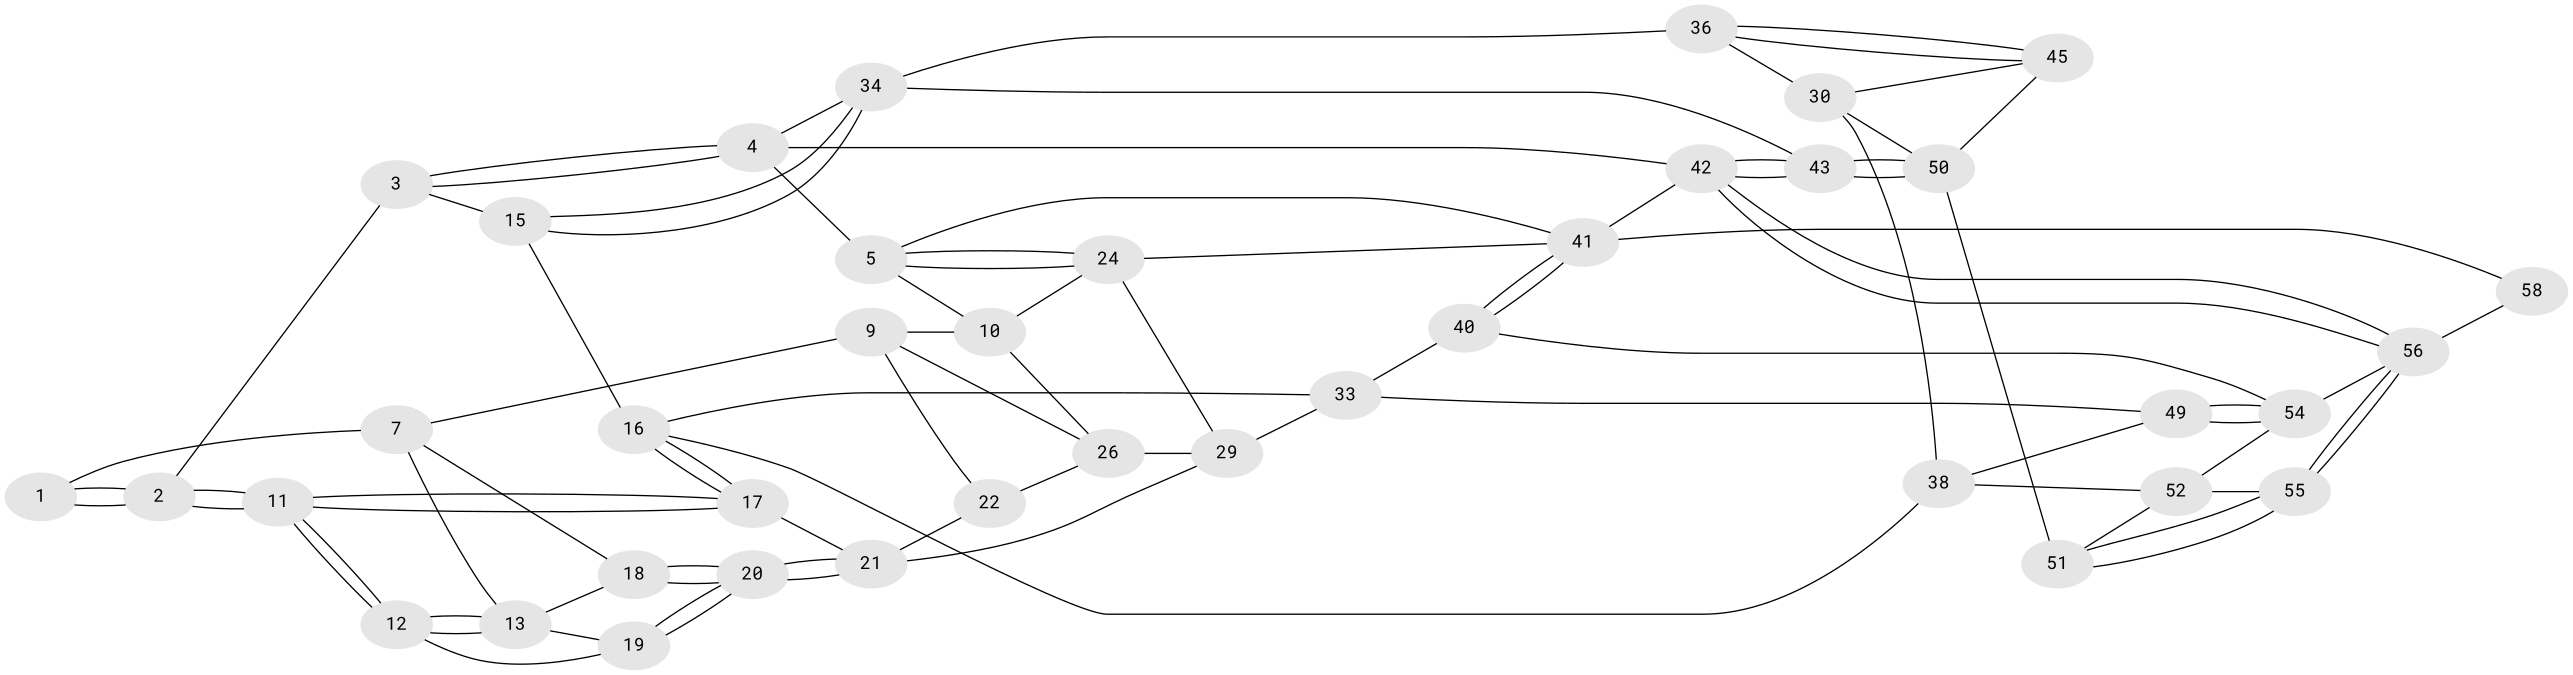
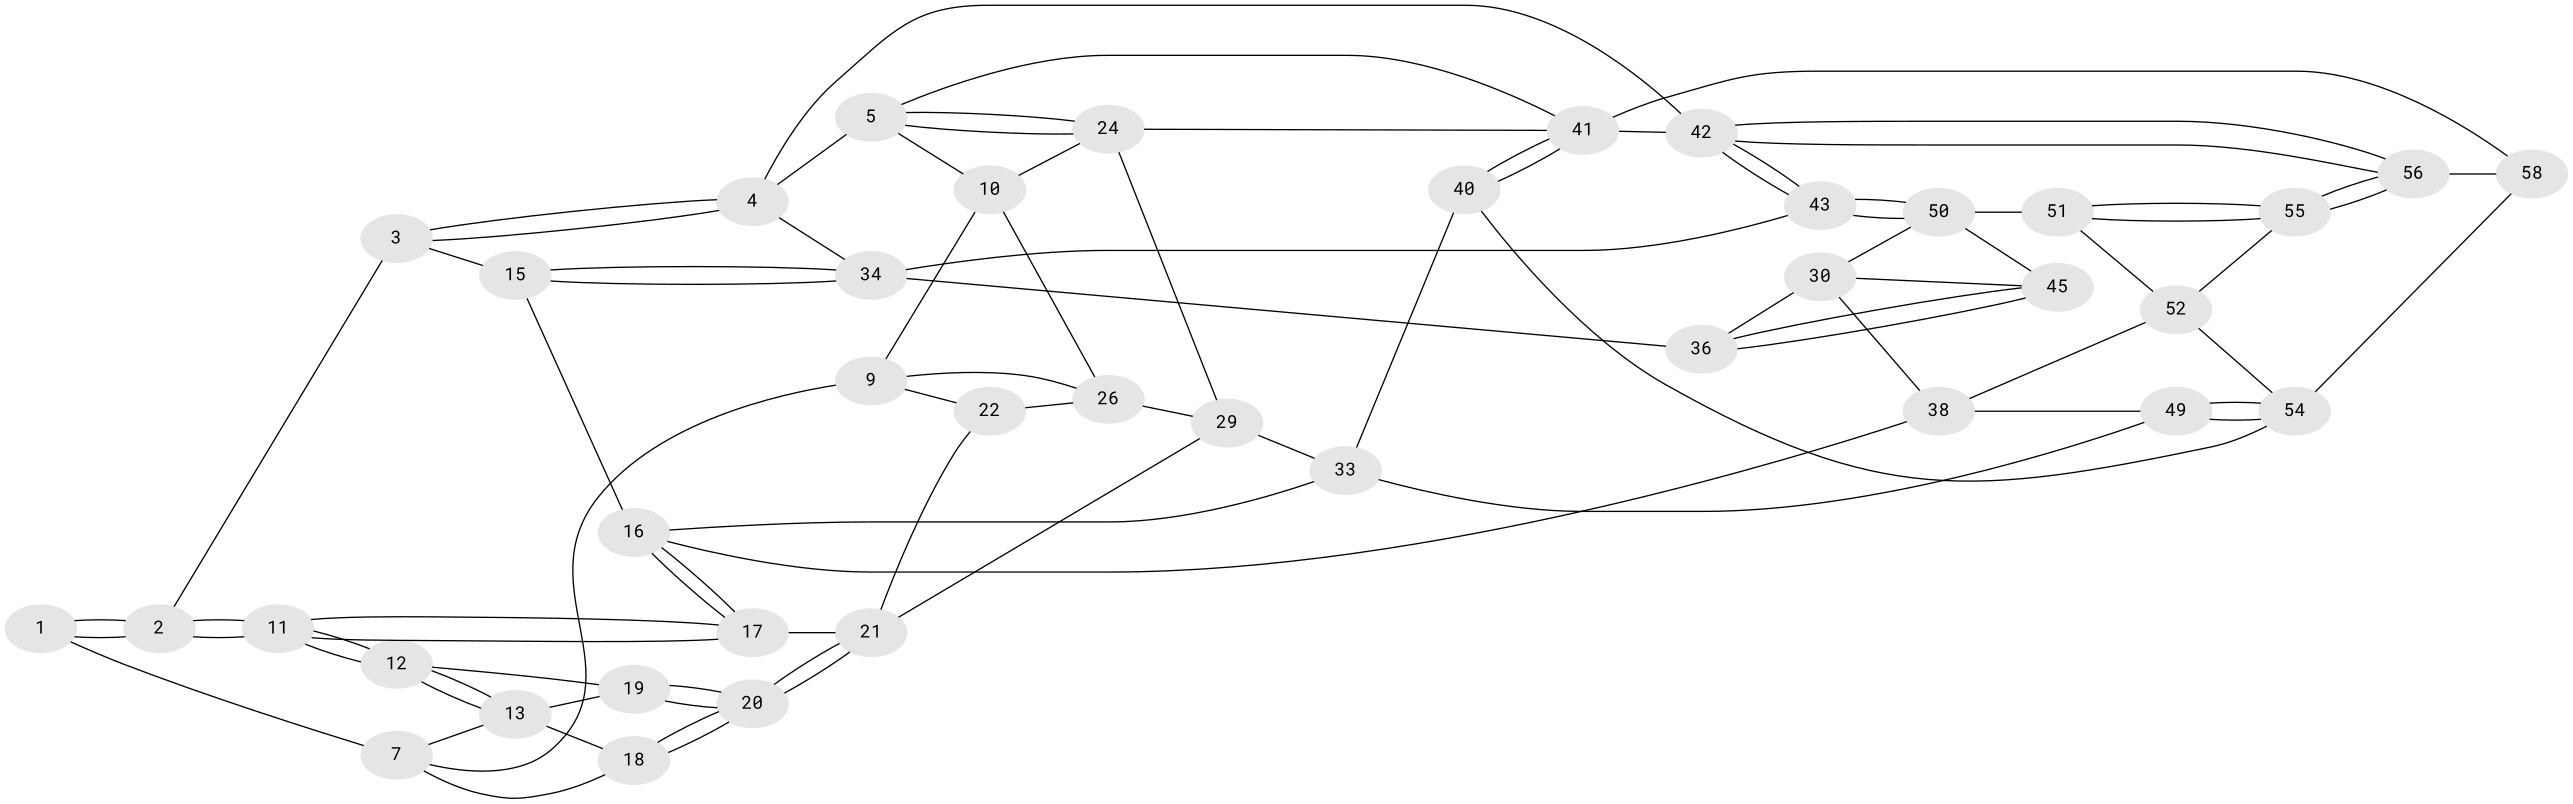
edge "56" -- "54": now "58" -- "54"
